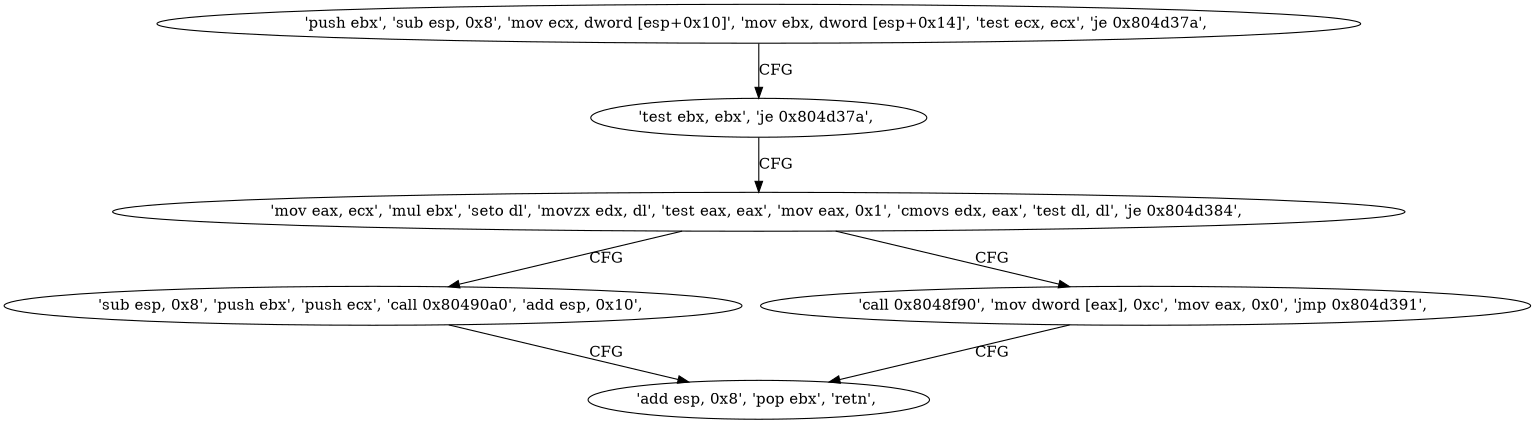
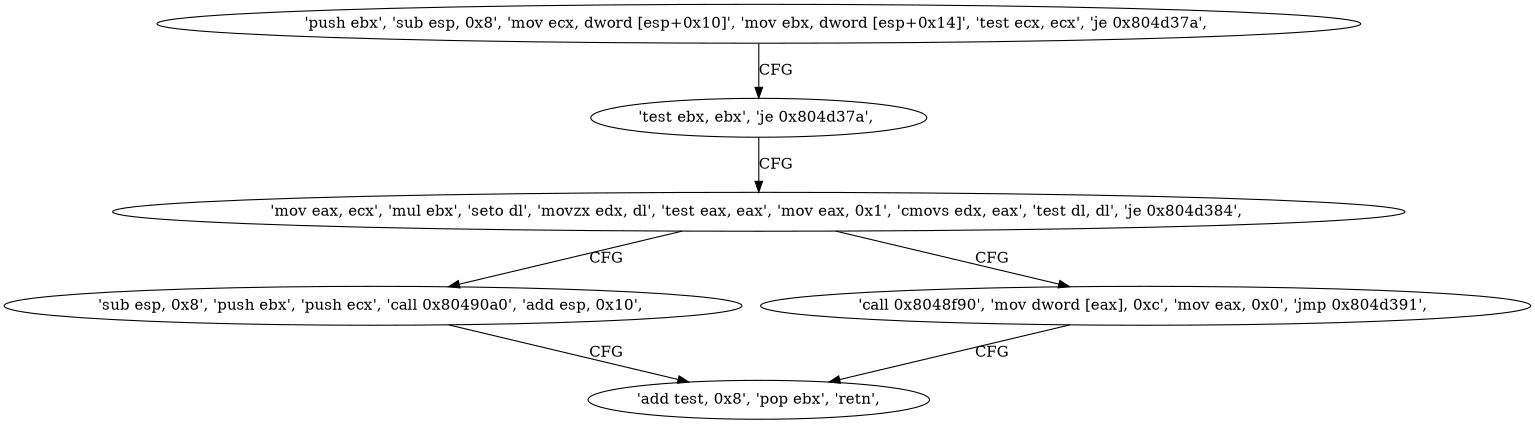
node "'add esp, 0x8', 'pop ebx', 'retn',": label "'add esp, 0x8', 'pop ebx', 'retn'," -> "'add test, 0x8', 'pop ebx', 'retn',"
